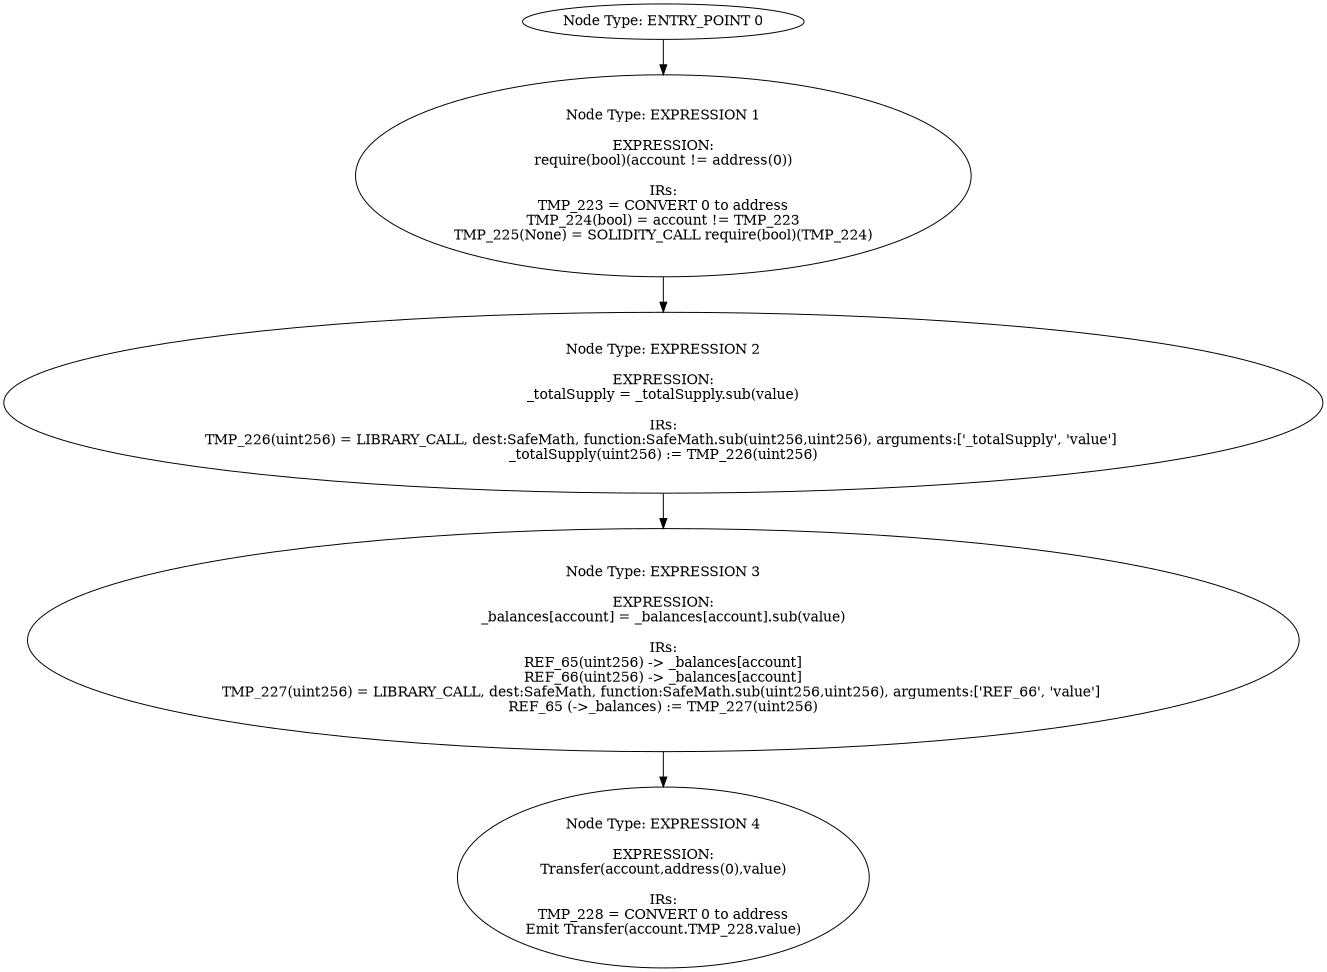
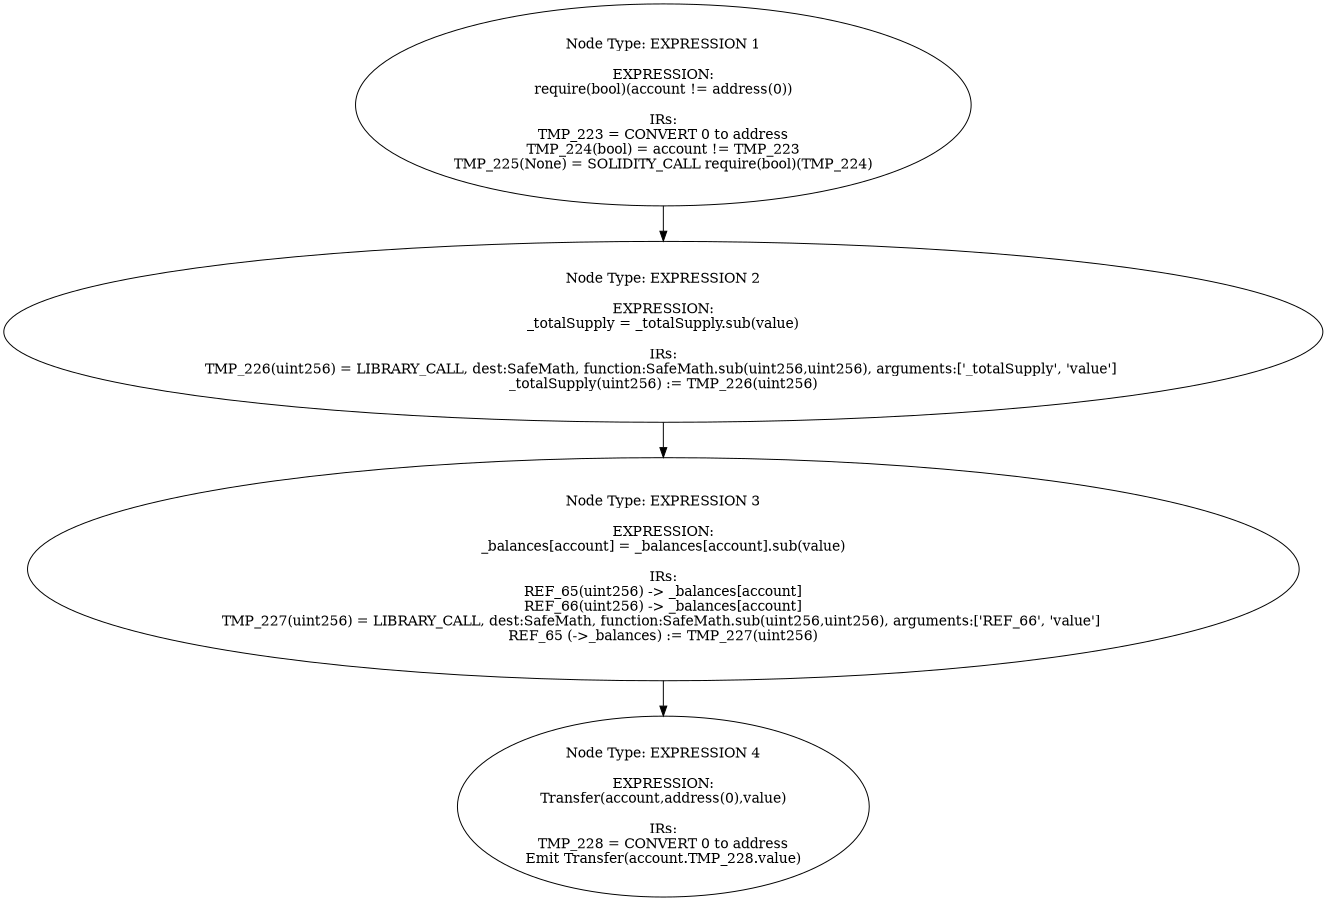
node "Node Type: ENTRY_POINT 0": removed
